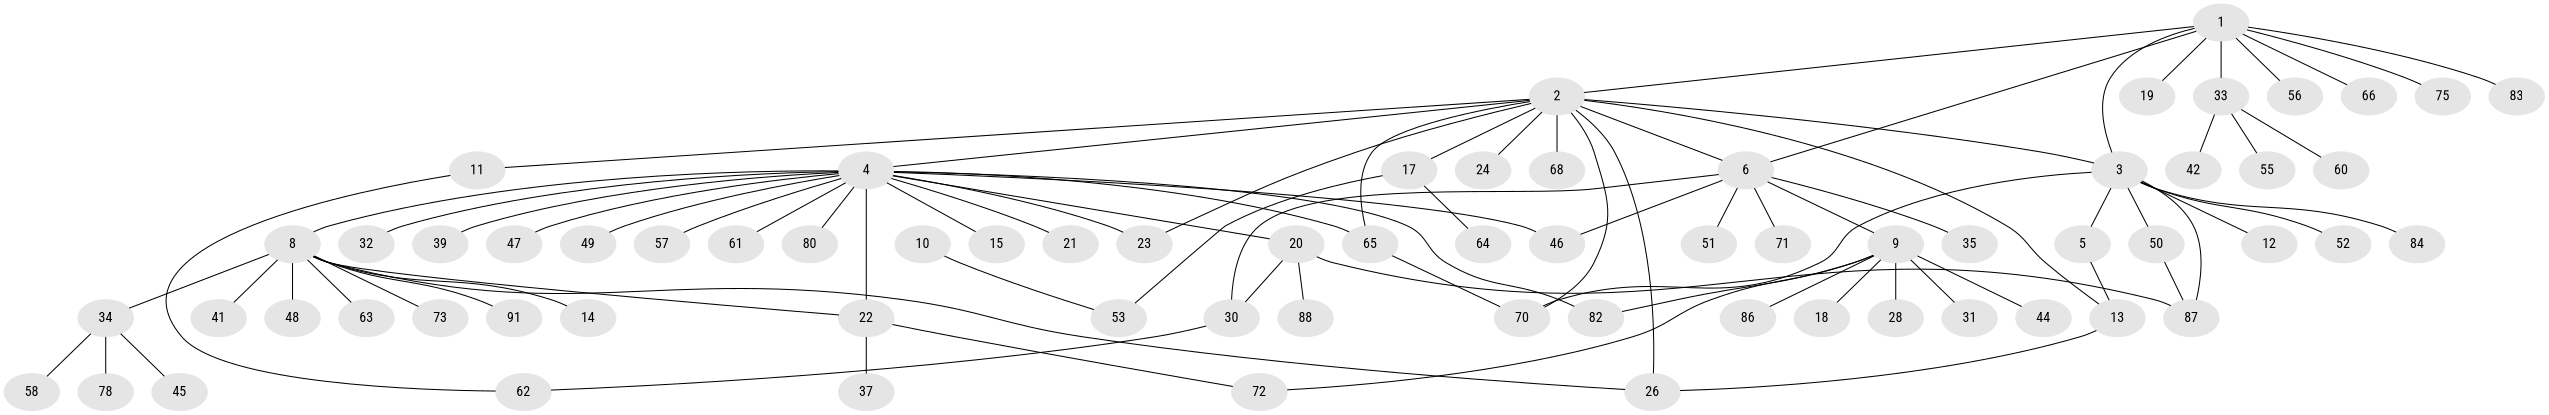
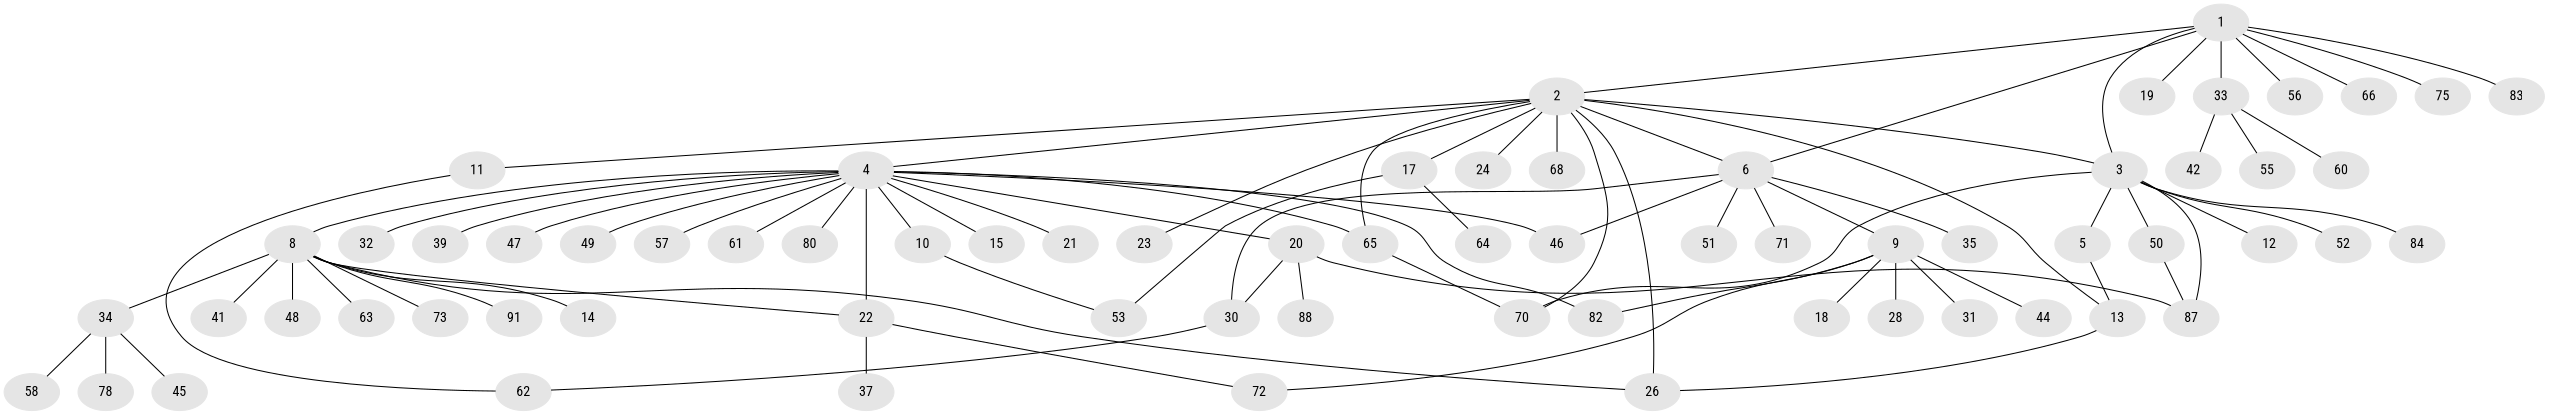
edge "4" -- "23": now "4" -- "10"
node "86": removed
